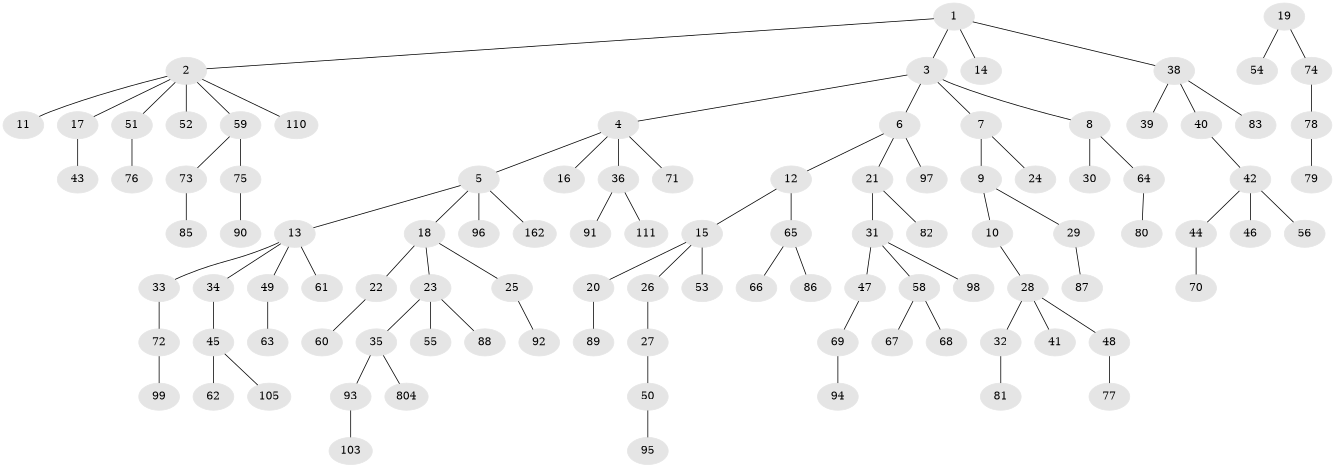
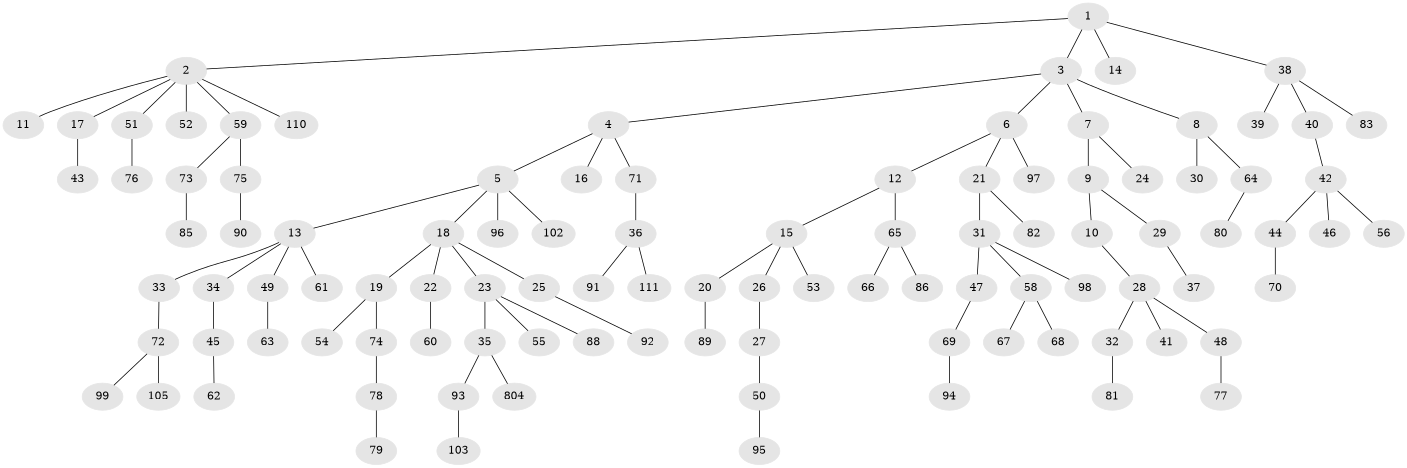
edge "4" -- "36": now "71" -- "36"
node "162": label "162" -> "102"
edge "18" -- "19": added
node "87": label "87" -> "37"
edge "45" -- "105": now "72" -- "105"
